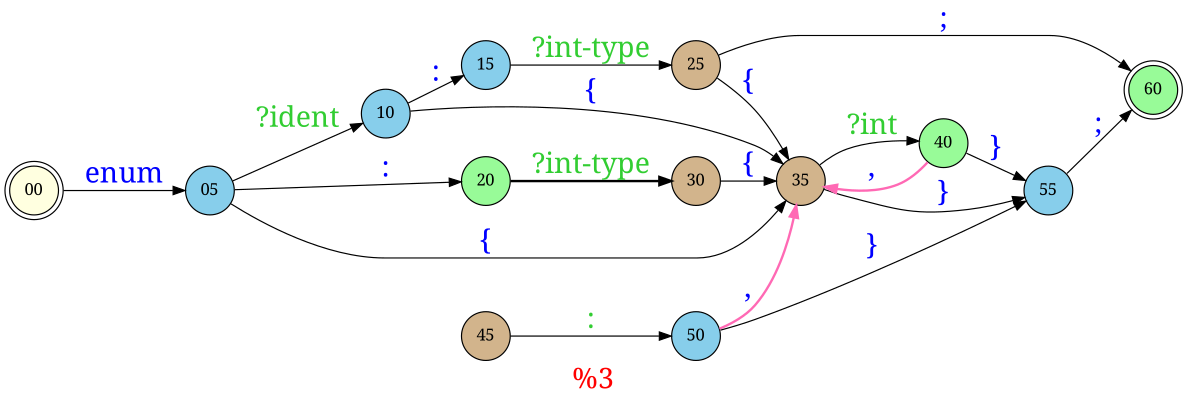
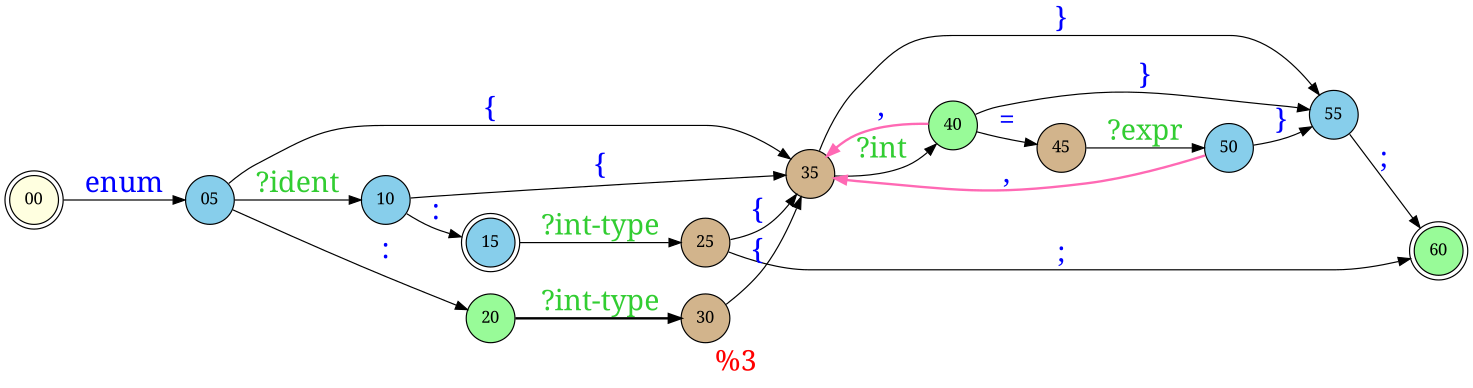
node "15": shape circle -> doublecircle
edge "40" -> "45": added, label "="
edge "45" -> "50": label ":" -> "?expr"
